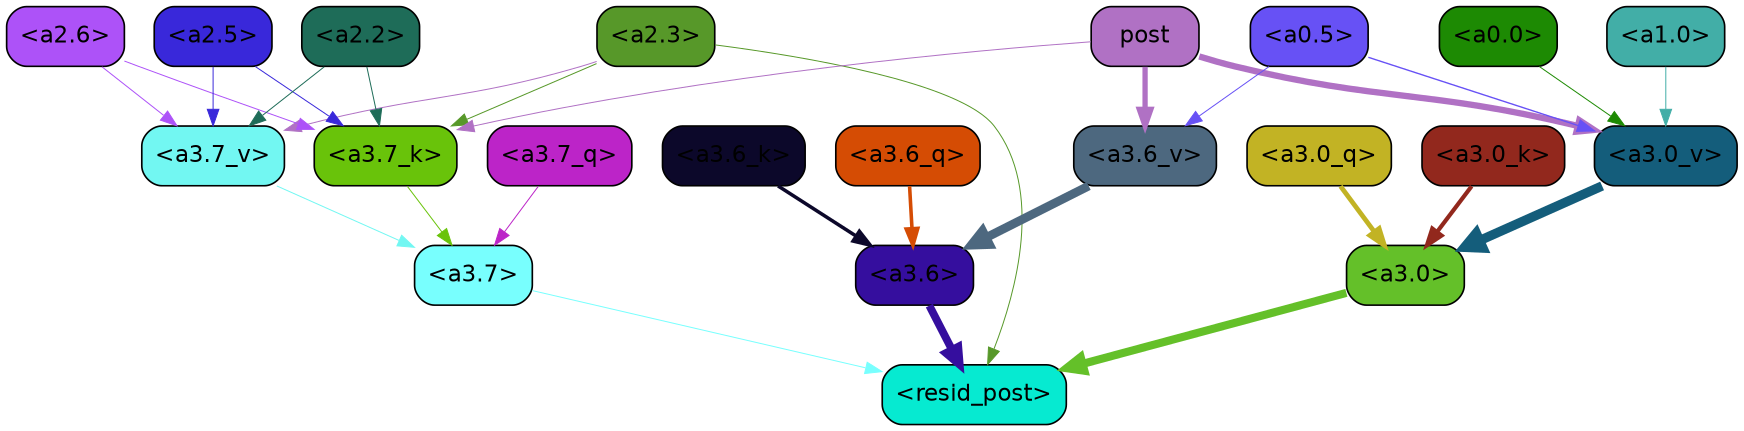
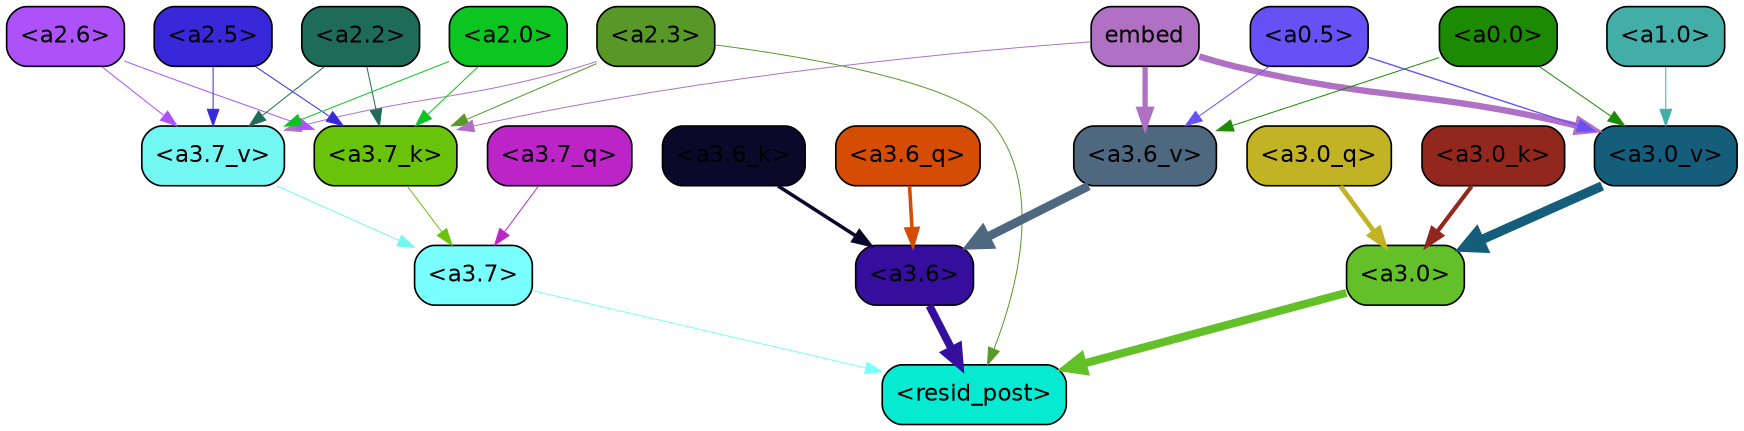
node "<a2.0>": added
node "post": label "post" -> "embed"
edge "<a0.0>" -> "<a3.6_v>": added
